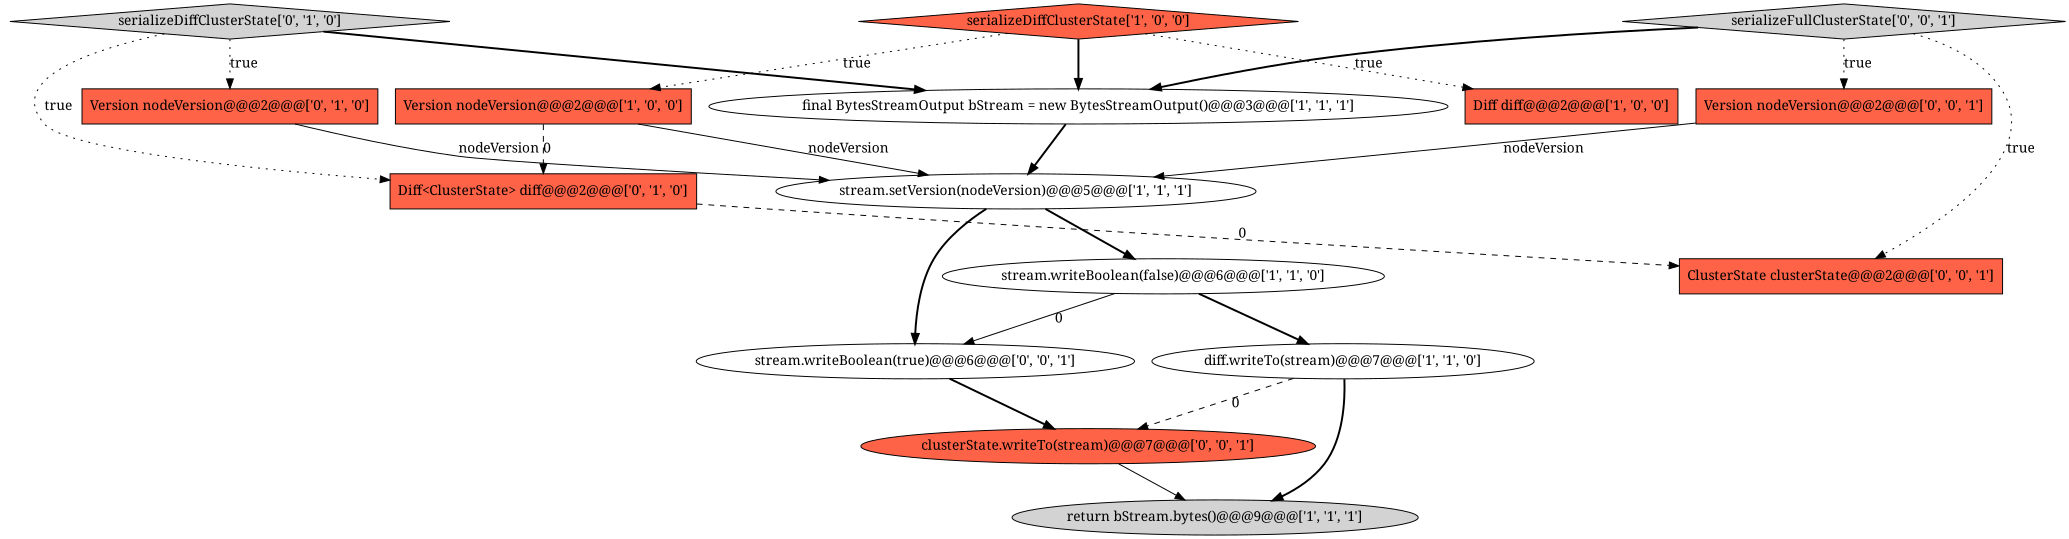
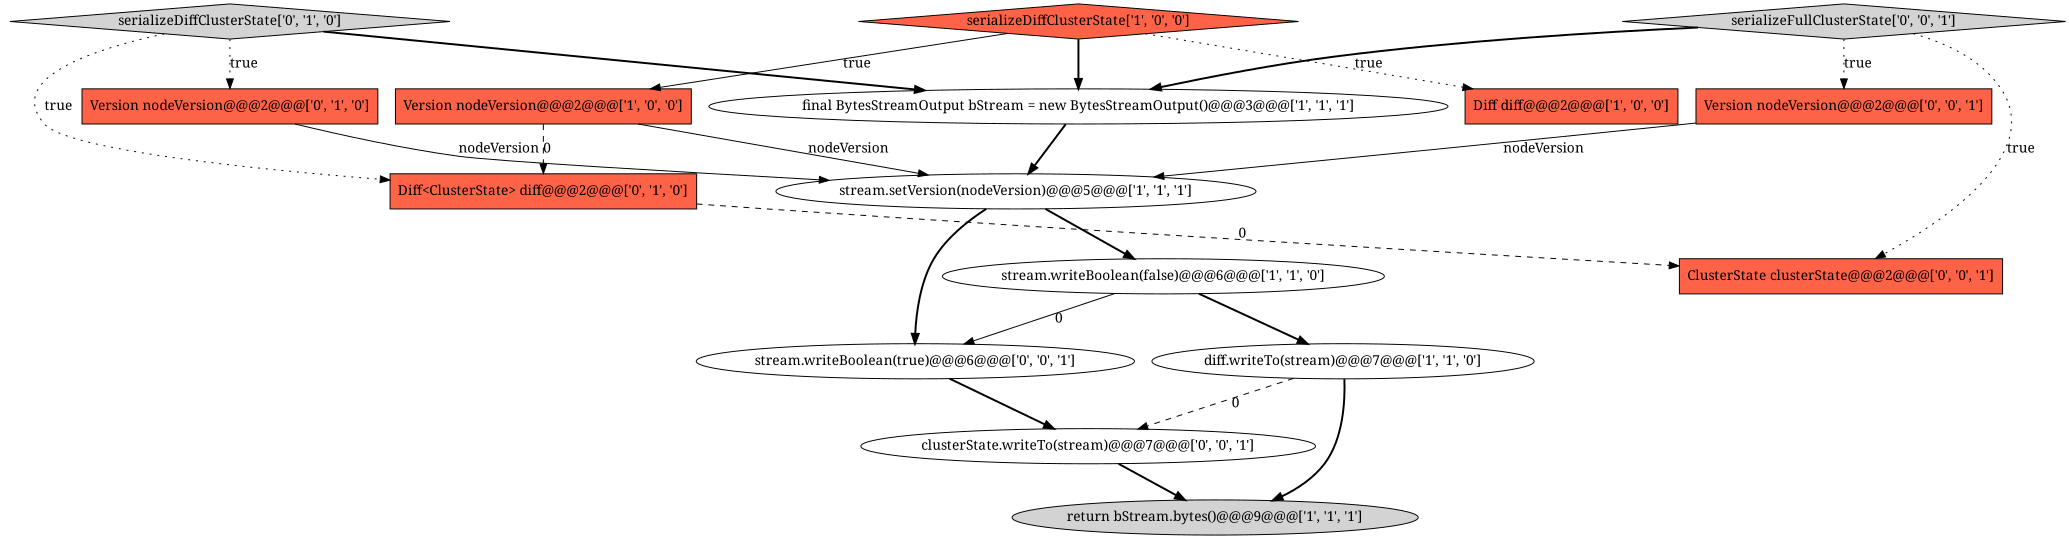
edge "serializeDiffClusterState['1', '0', '0']" -> "Version nodeVersion@@@2@@@['1', '0', '0']": style dotted -> solid
node "clusterState.writeTo(stream)@@@7@@@['0', '0', '1']": fillcolor tomato -> white
edge "clusterState.writeTo(stream)@@@7@@@['0', '0', '1']" -> "return bStream.bytes()@@@9@@@['1', '1', '1']": style solid -> bold
